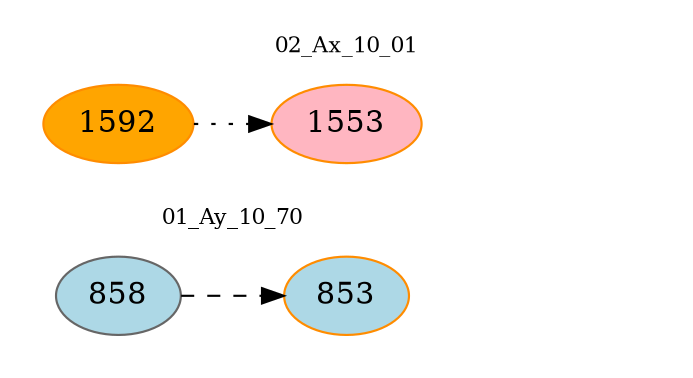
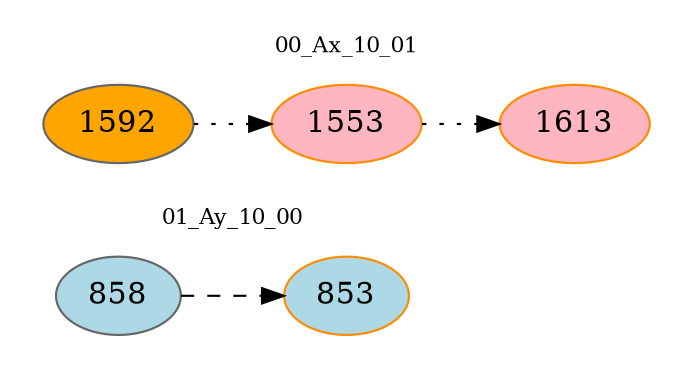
cluster "02_Ax_10_01": label "02_Ax_10_01" -> "00_Ax_10_01"
node "1592": color darkorange -> gray40
node "1613": added
cluster "01_Ay_10_70": label "01_Ay_10_70" -> "01_Ay_10_00"
